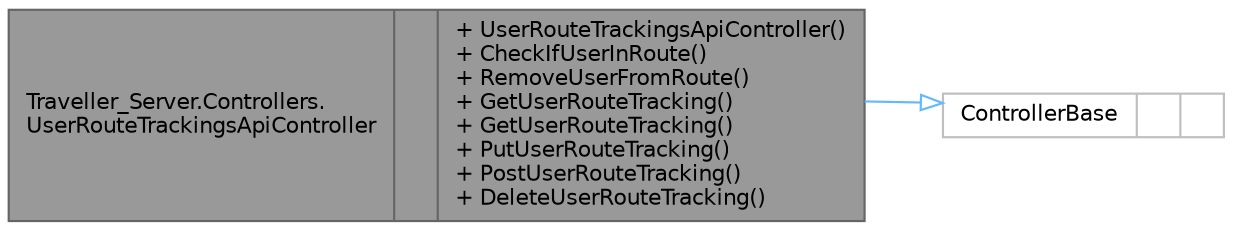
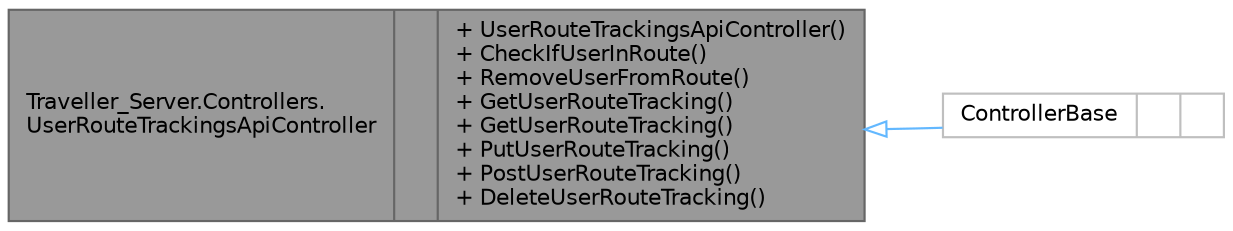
edge "Traveller_Server.Controllers." -> "ControllerBase": reversed
